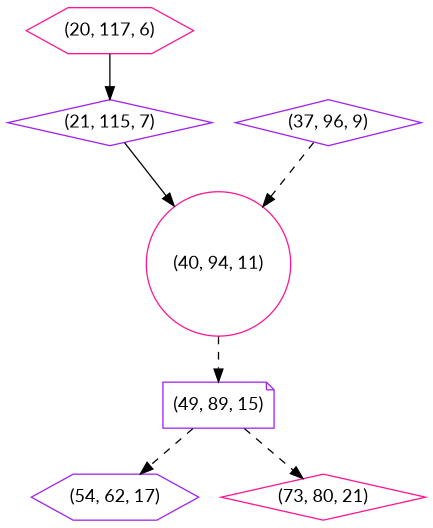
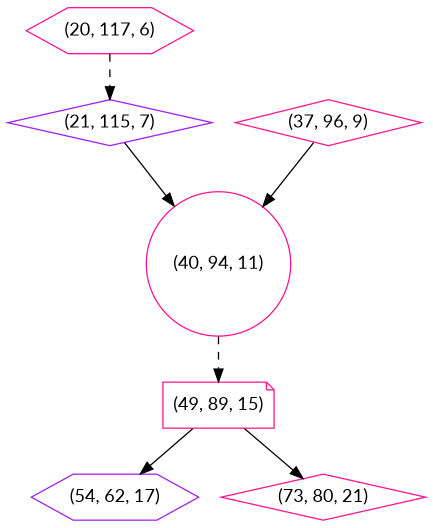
edge "(20, 117, 6)" -> "(21, 115, 7)": style solid -> dashed
node "(37, 96, 9)": color purple -> deeppink
edge "(37, 96, 9)" -> "(40, 94, 11)": style dashed -> solid
node "(49, 89, 15)": color purple -> deeppink
edge "(49, 89, 15)" -> "(54, 62, 17)": style dashed -> solid
edge "(49, 89, 15)" -> "(73, 80, 21)": style dashed -> solid
